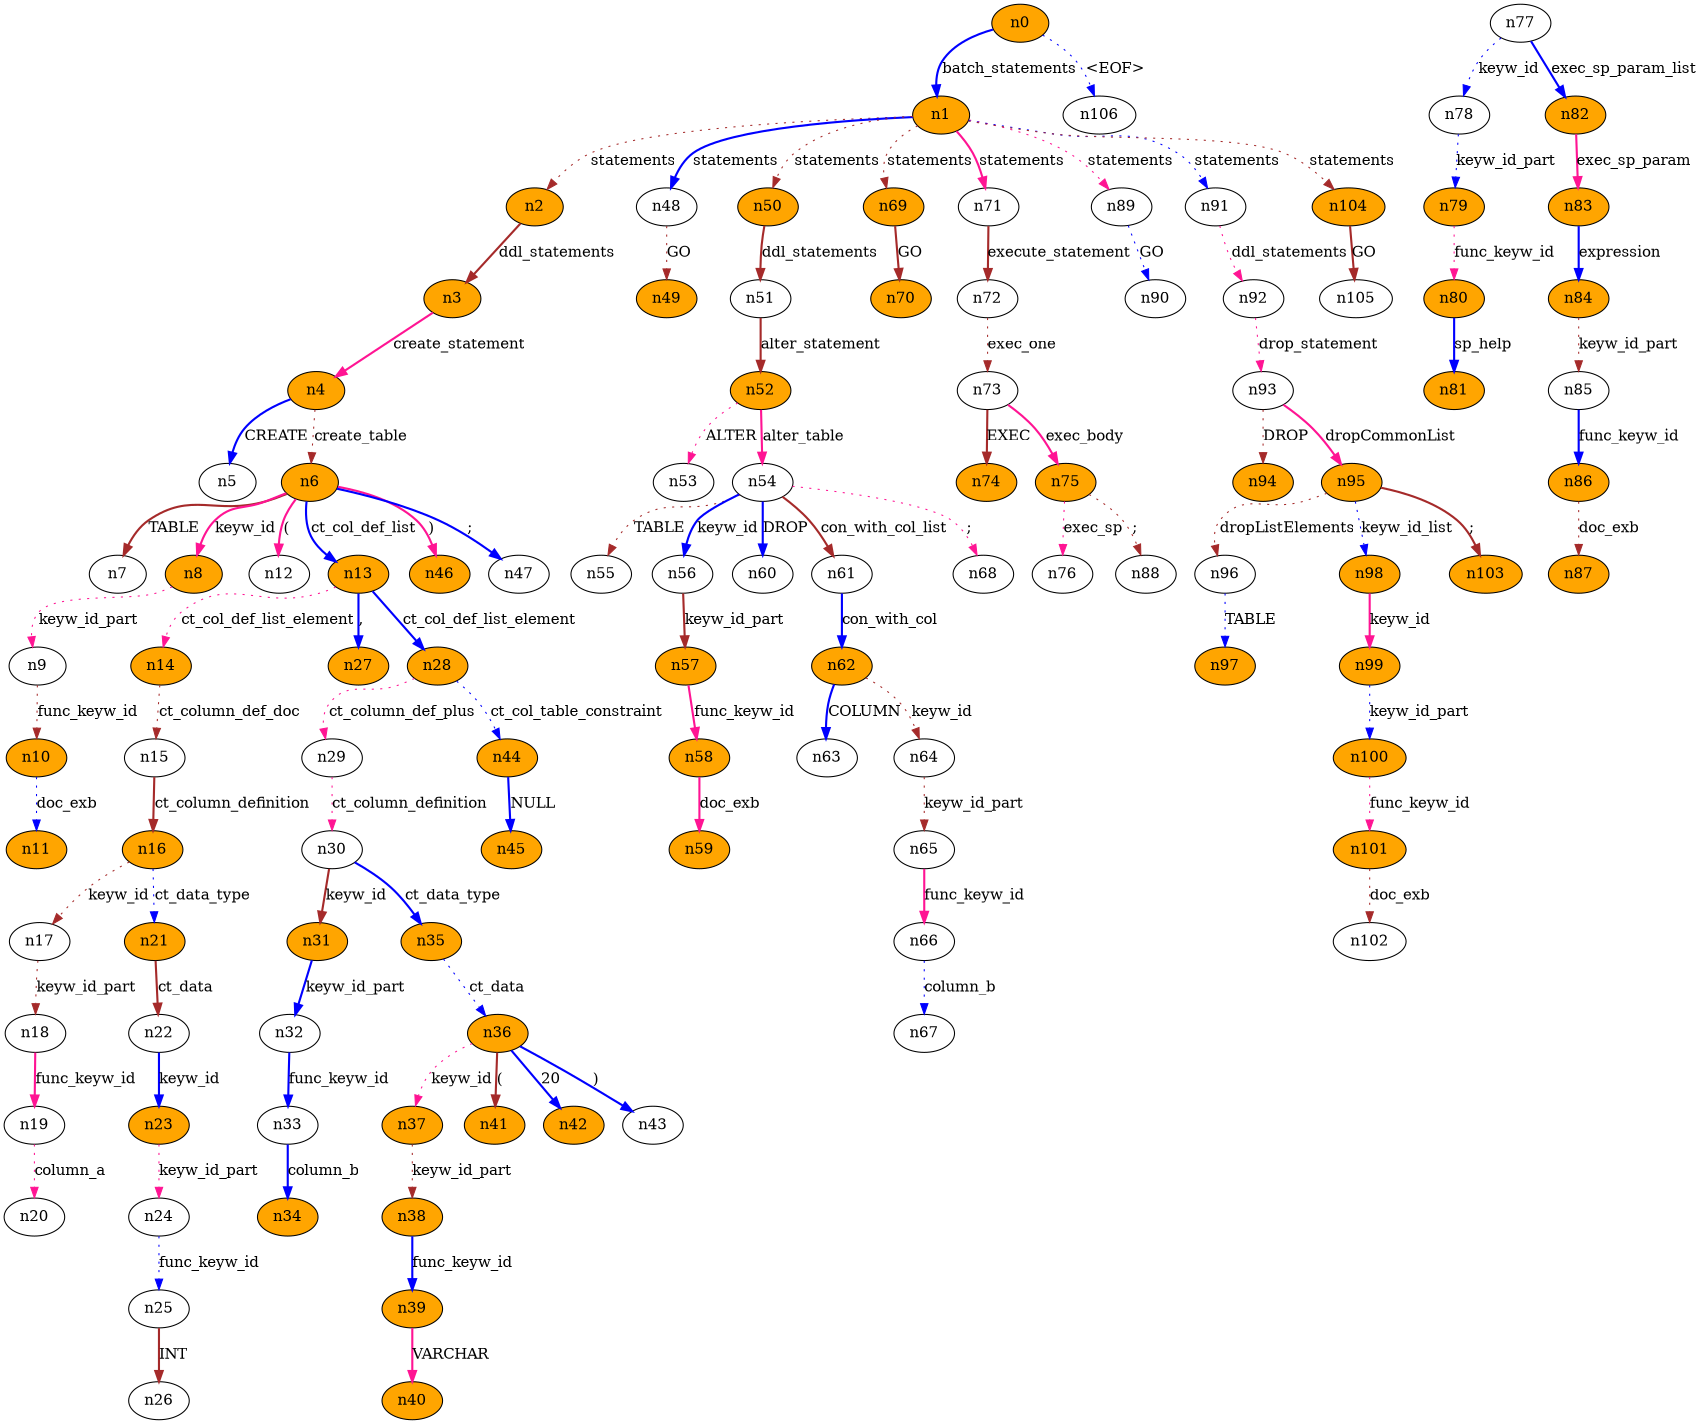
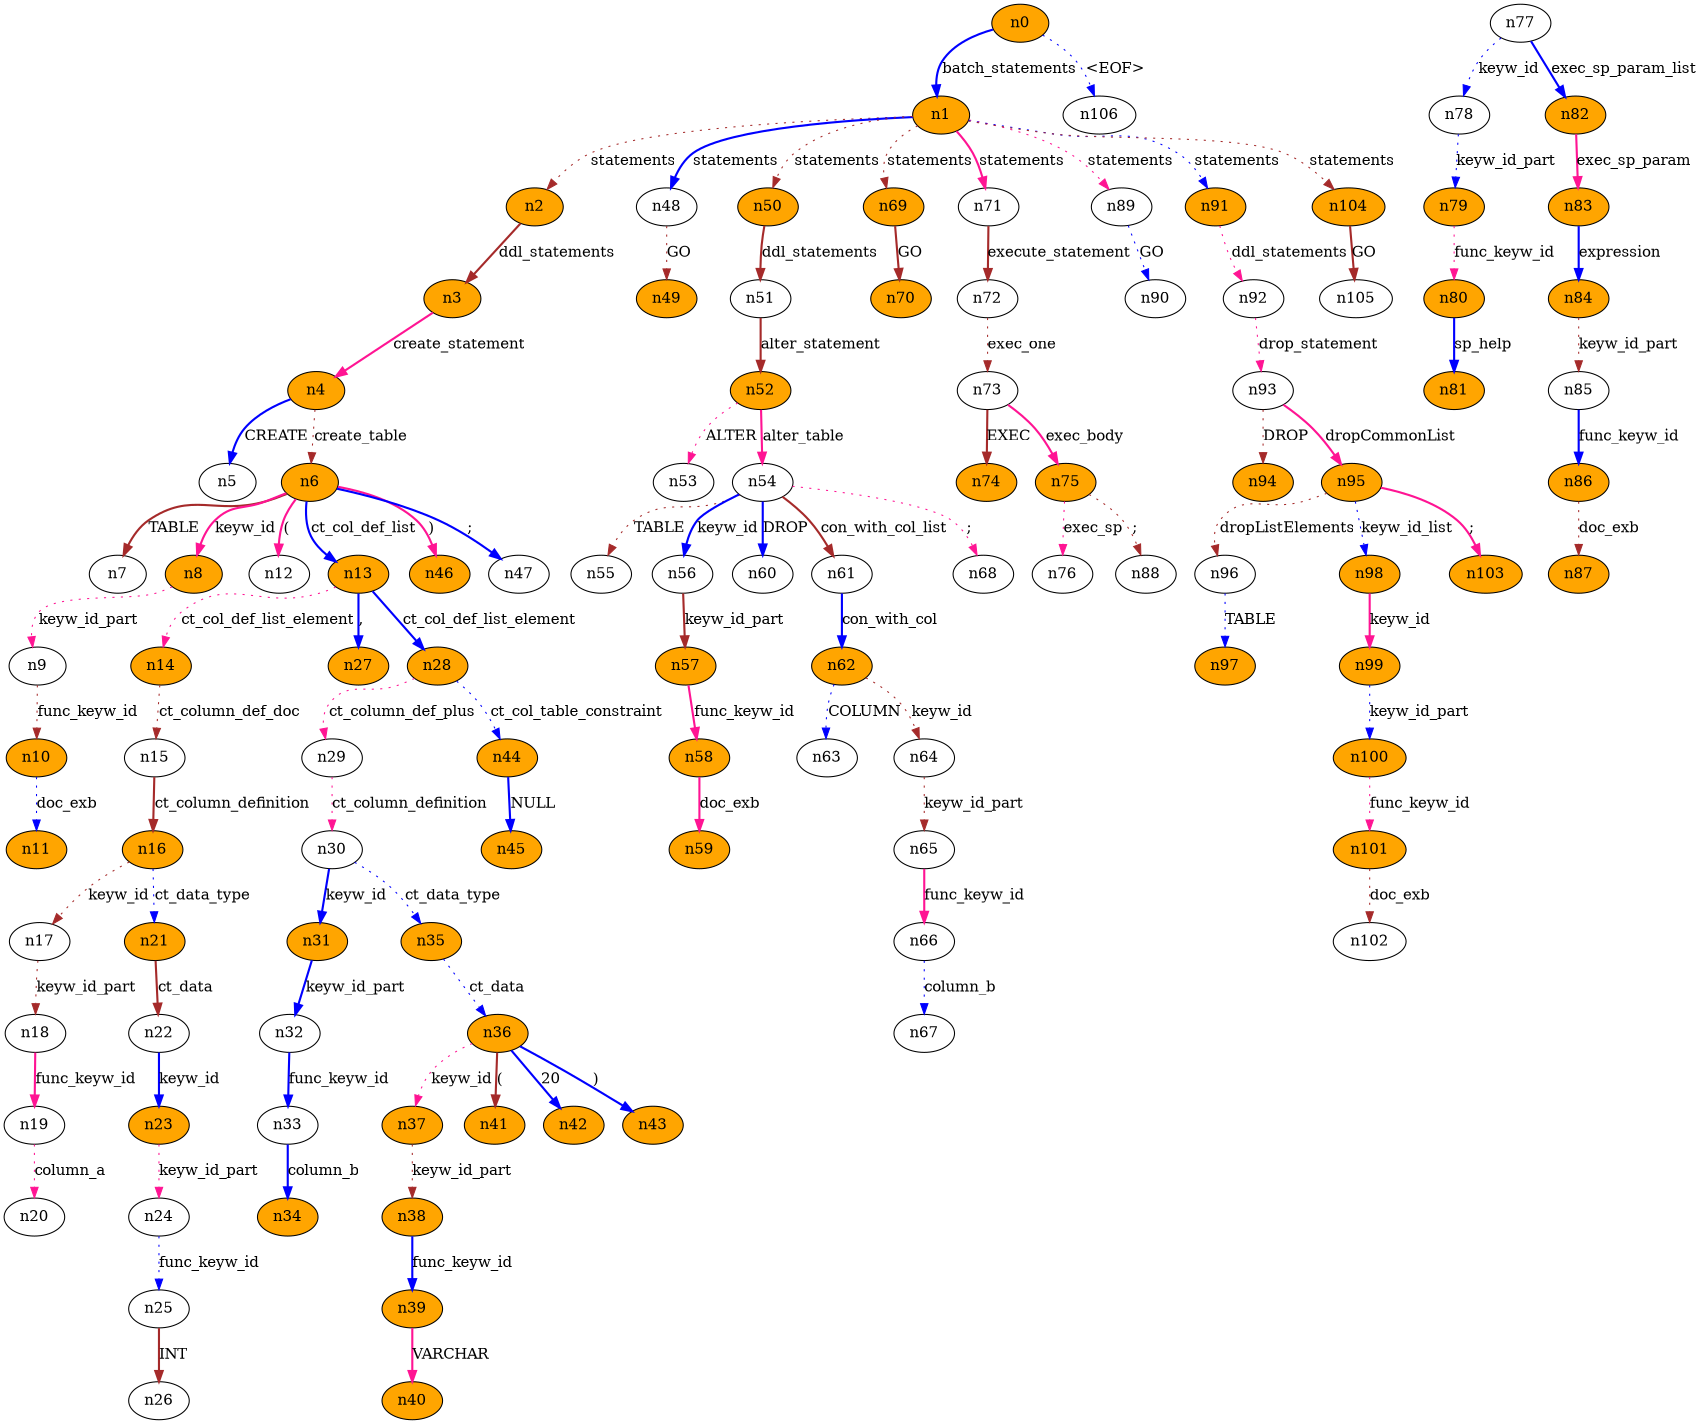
node "n91": fillcolor white -> orange
edge "n95" -> "n103": color brown -> deeppink
edge "n62" -> "n63": style bold -> dotted
edge "n30" -> "n35": style bold -> dotted
edge "n30" -> "n31": color brown -> blue
node "n43": fillcolor white -> orange
